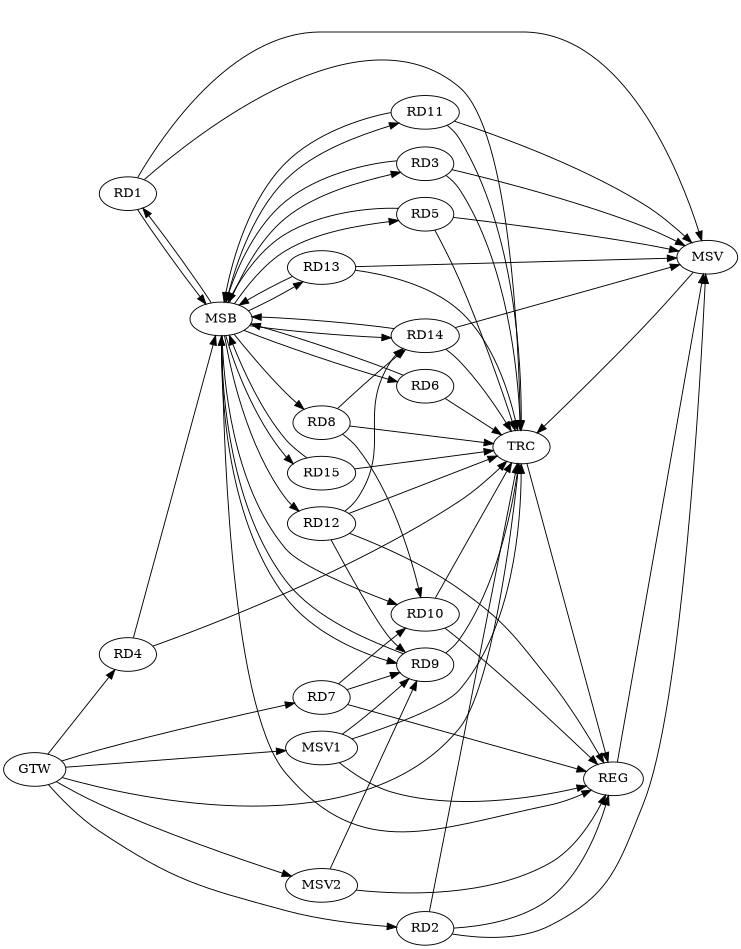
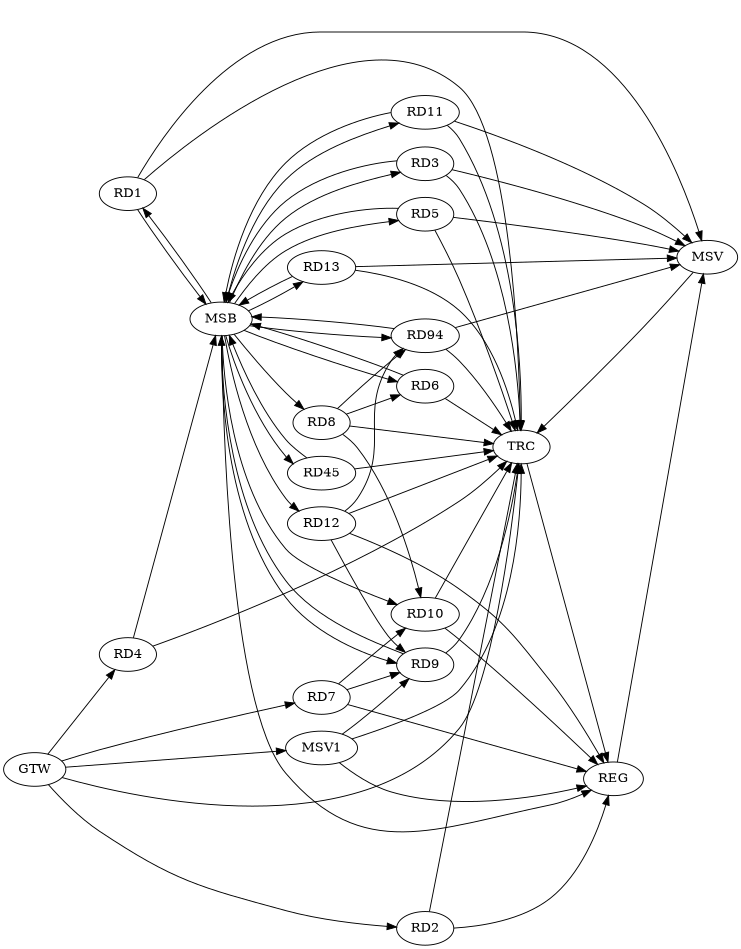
node "RD14": label "RD14" -> "RD94"
edge "RD8" -> "RD6": added
node "RD15": label "RD15" -> "RD45"
edge "RD2" -> "MSV": removed
node "MSV2": removed
